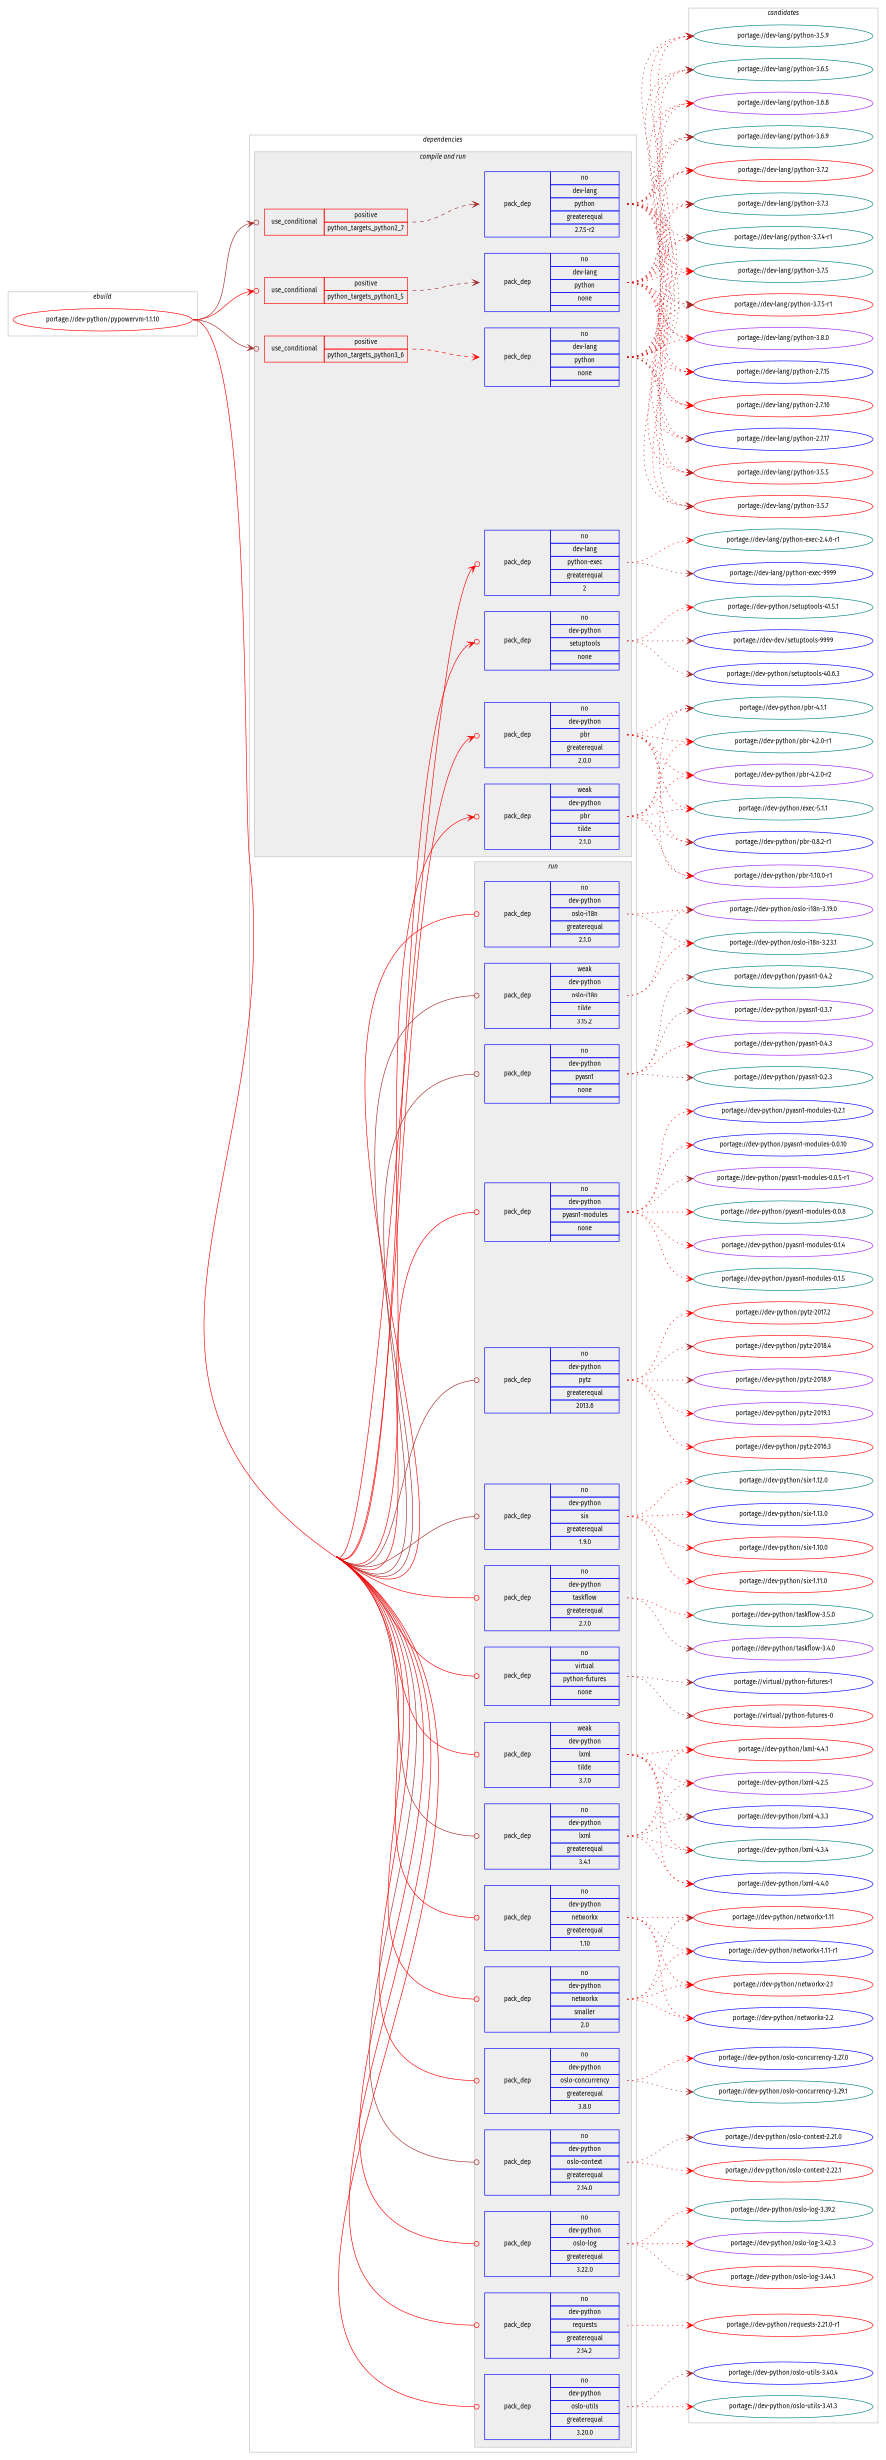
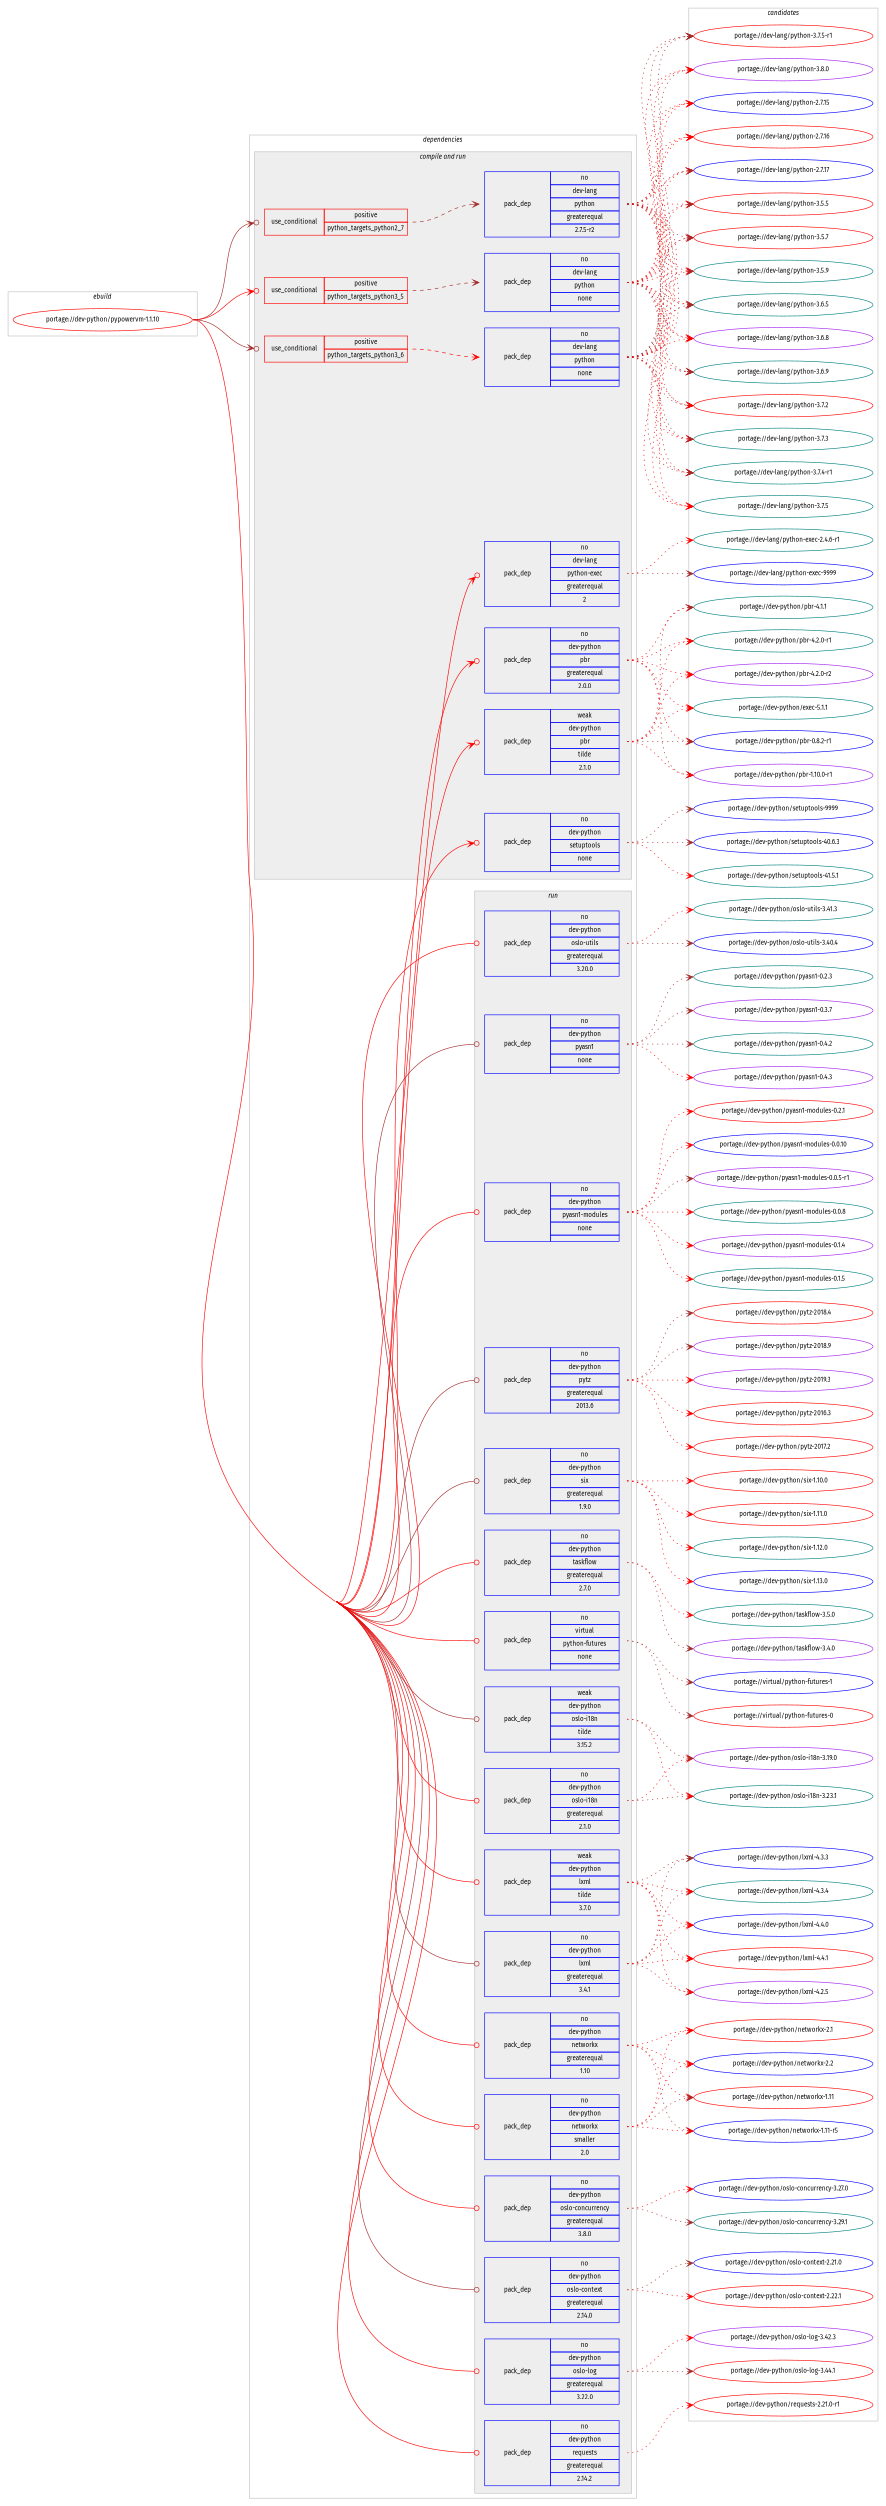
node "portage://dev-dev/setuptools-9999": label "portage://dev-dev/setuptools-9999" -> "portage://dev-python/setuptools-9999"
node "portage://dev-python/pyasn1-modules-0.2.1": color blue -> red
node "portage://dev-python/networkx-1.11-r1": label "portage://dev-python/networkx-1.11-r1" -> "portage://dev-python/networkx-1.11-r5"
node "portage://dev-python/oslo-log-3.39.2": removed
